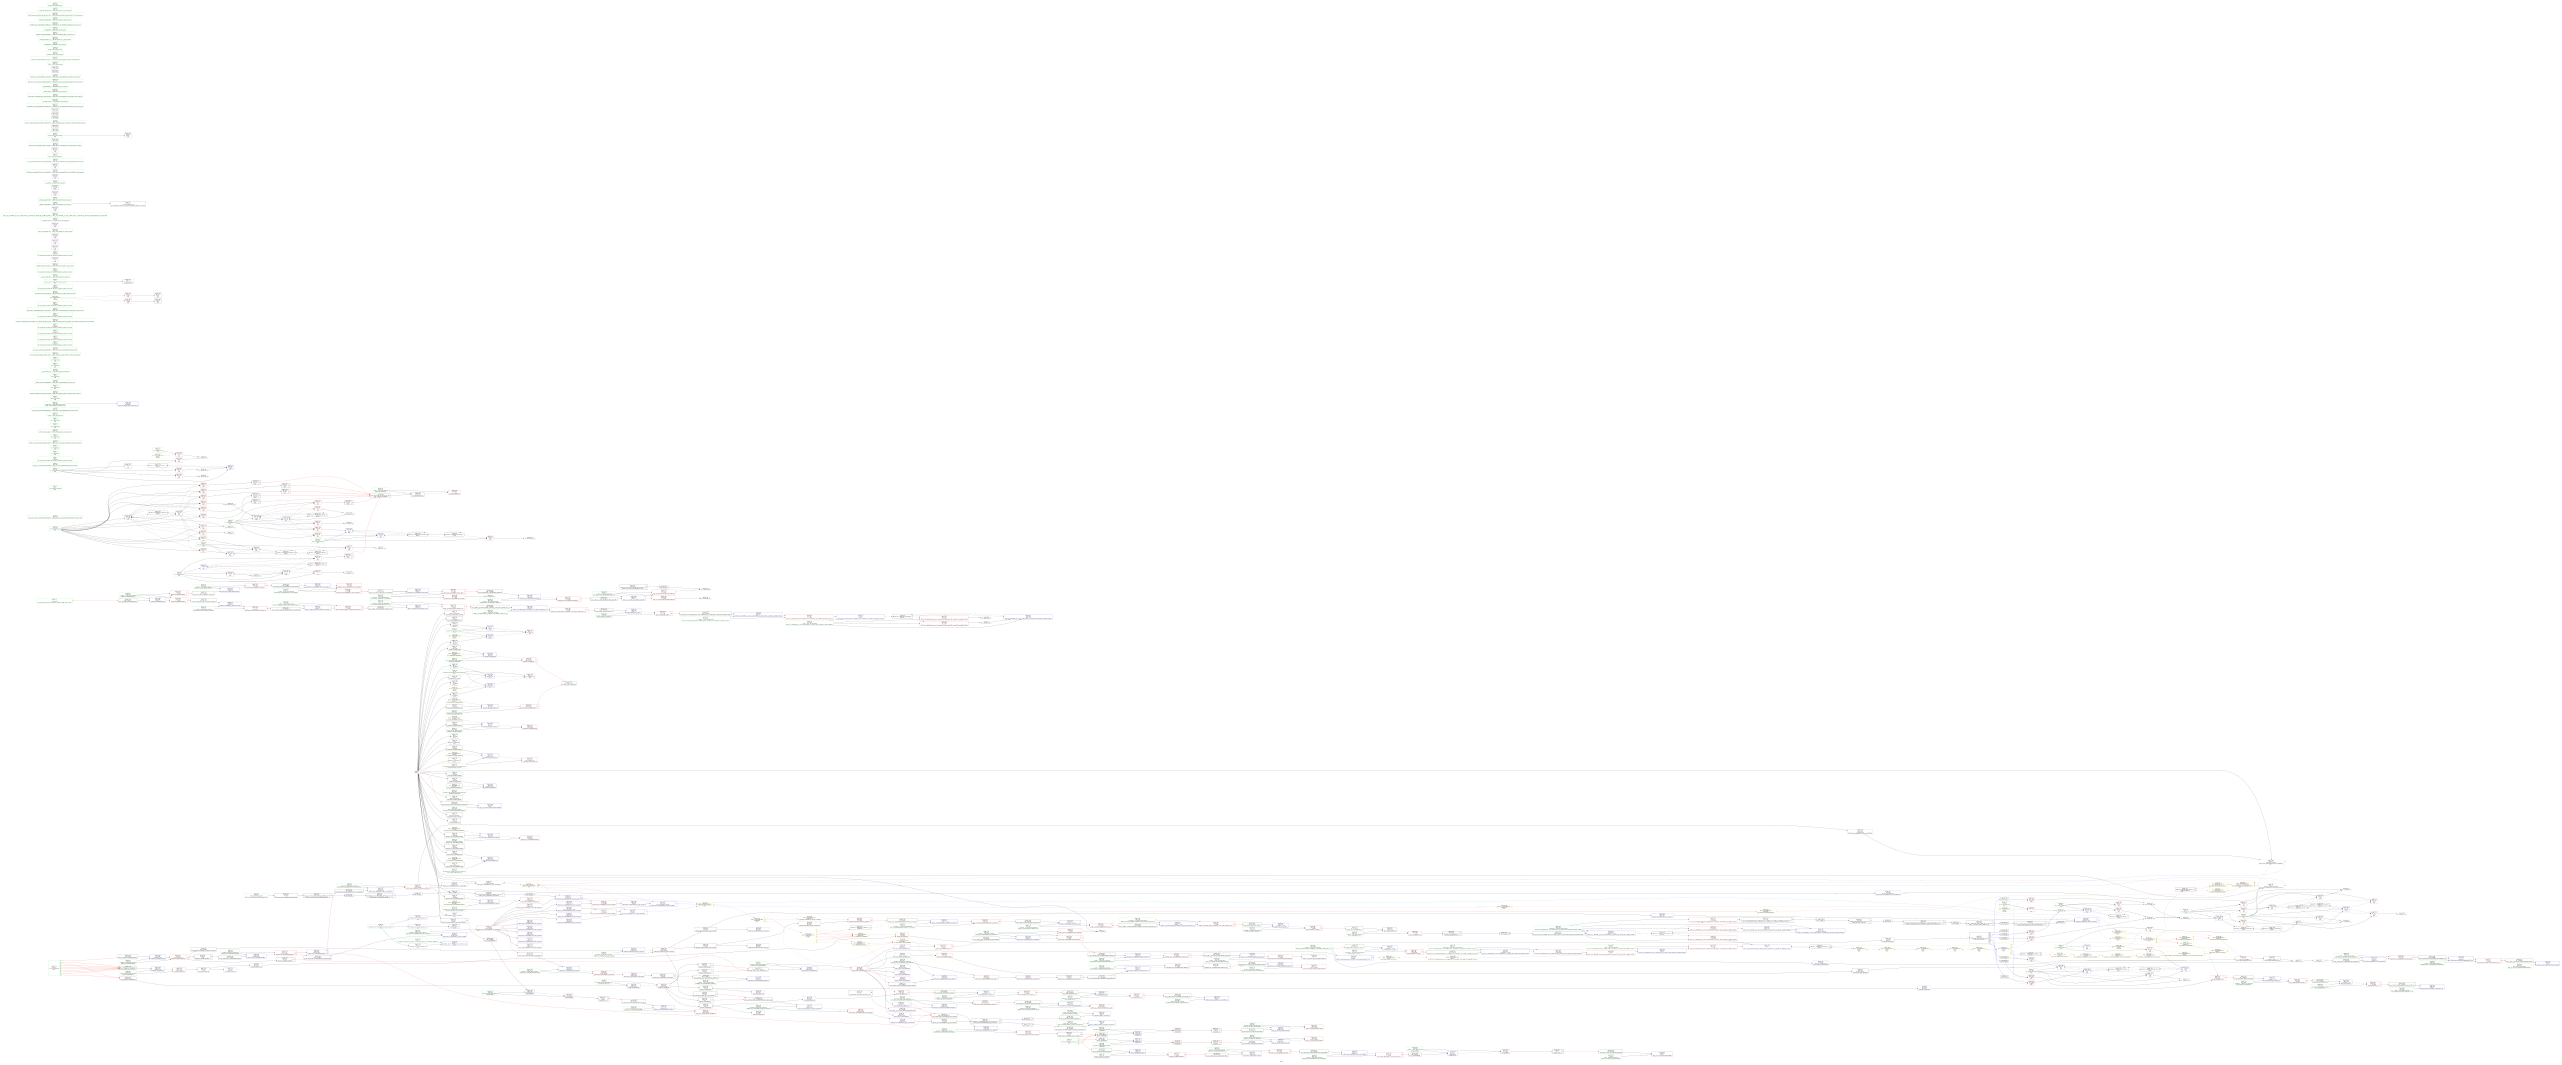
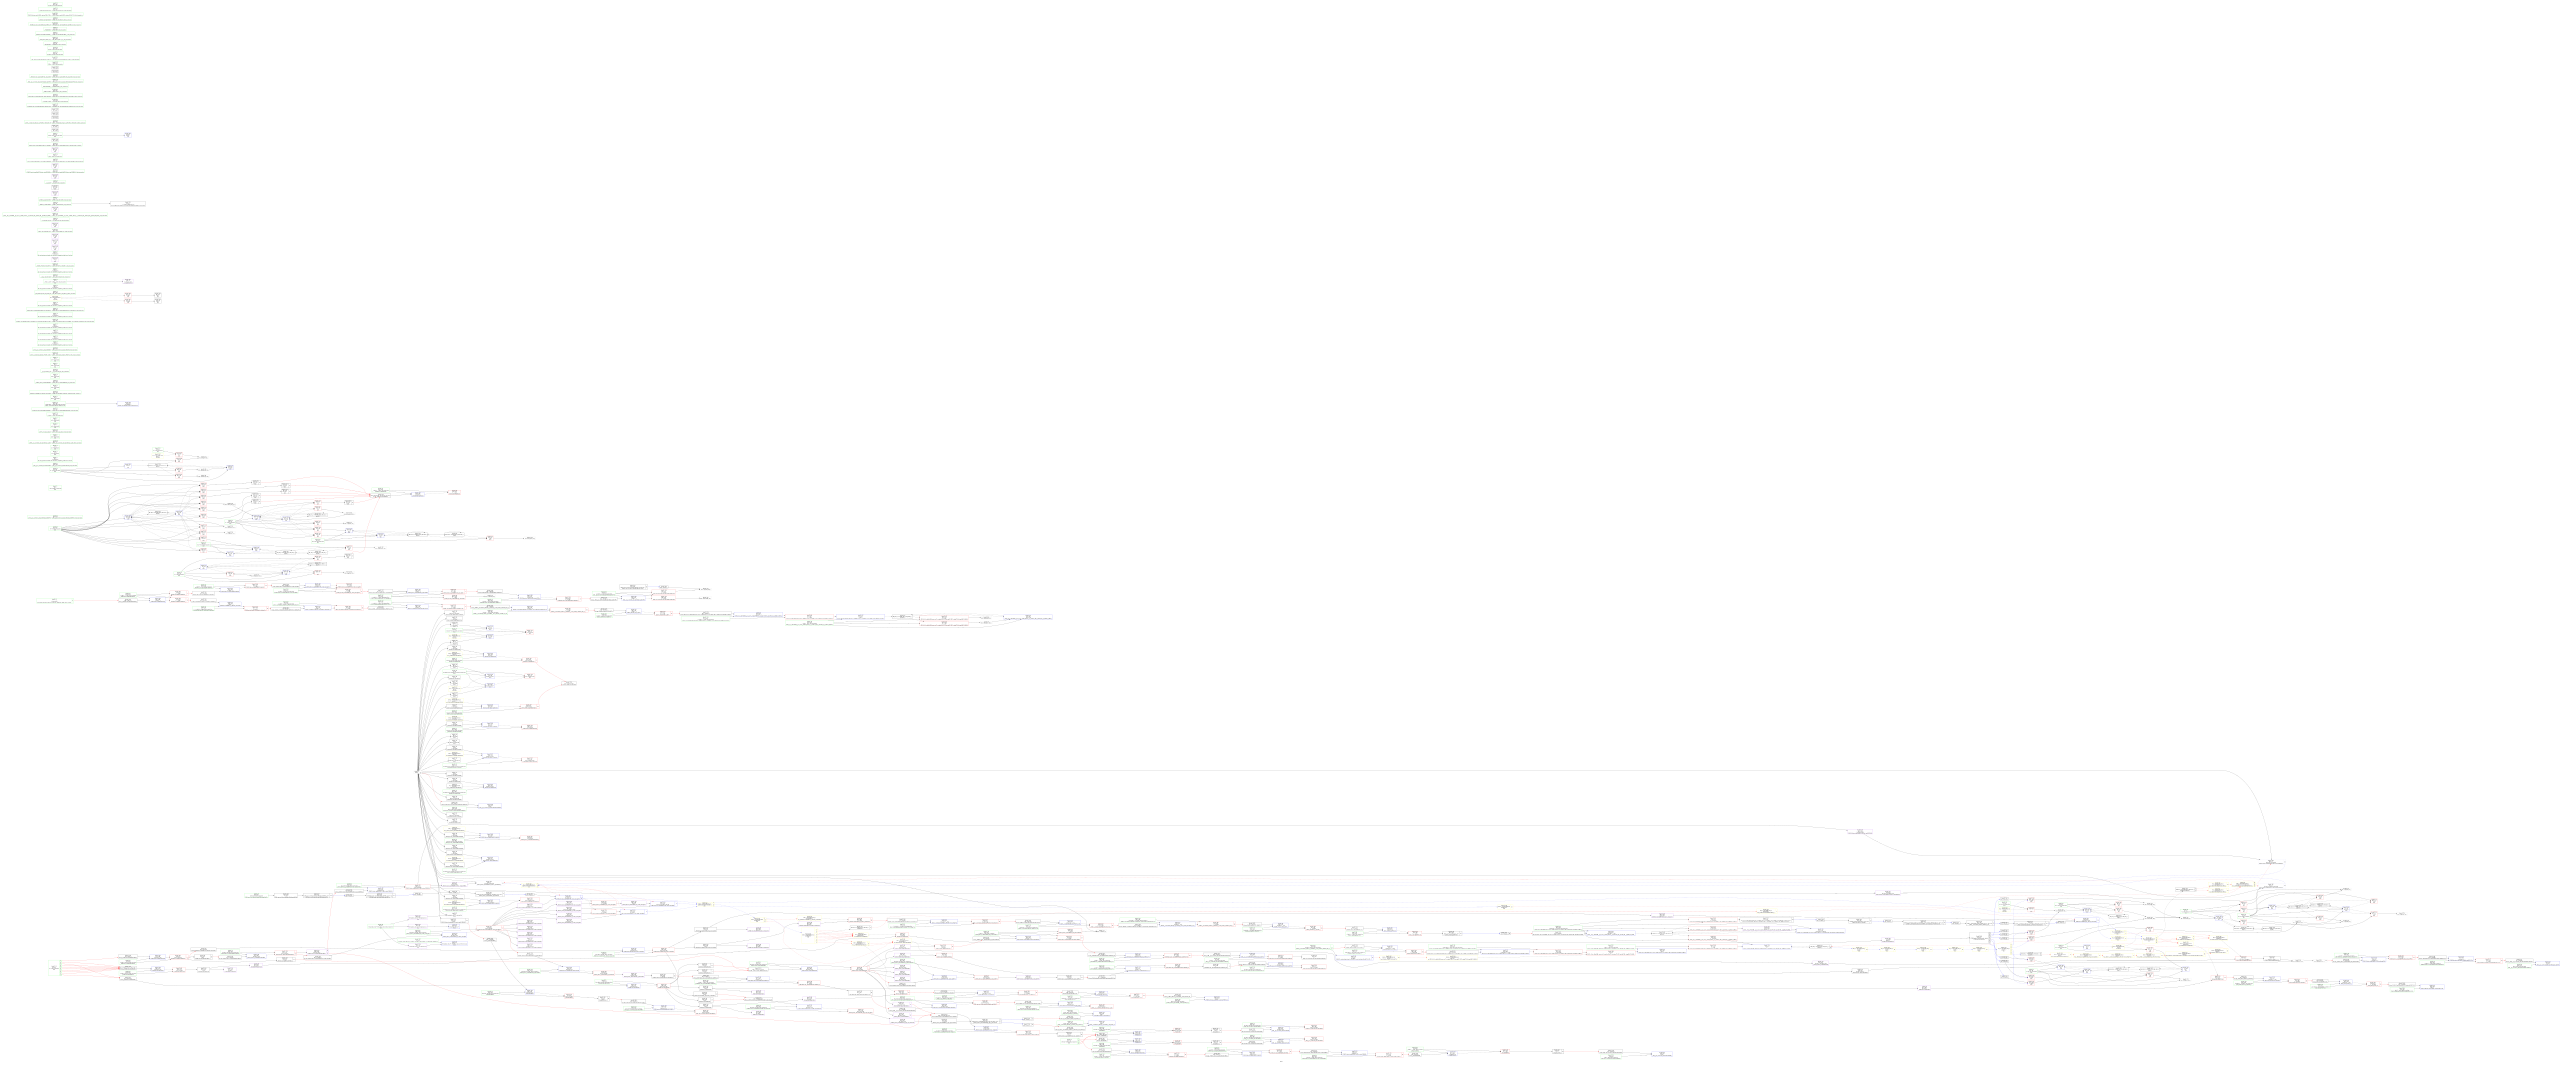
node "NodeID: 385": added
